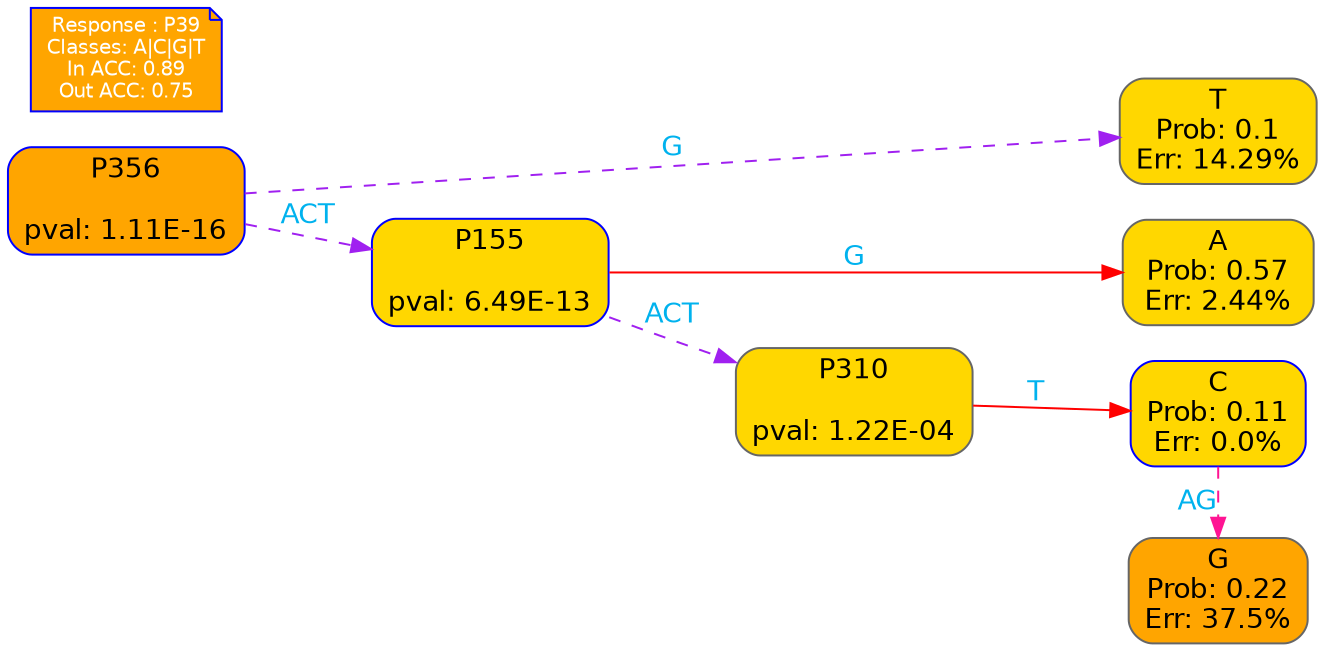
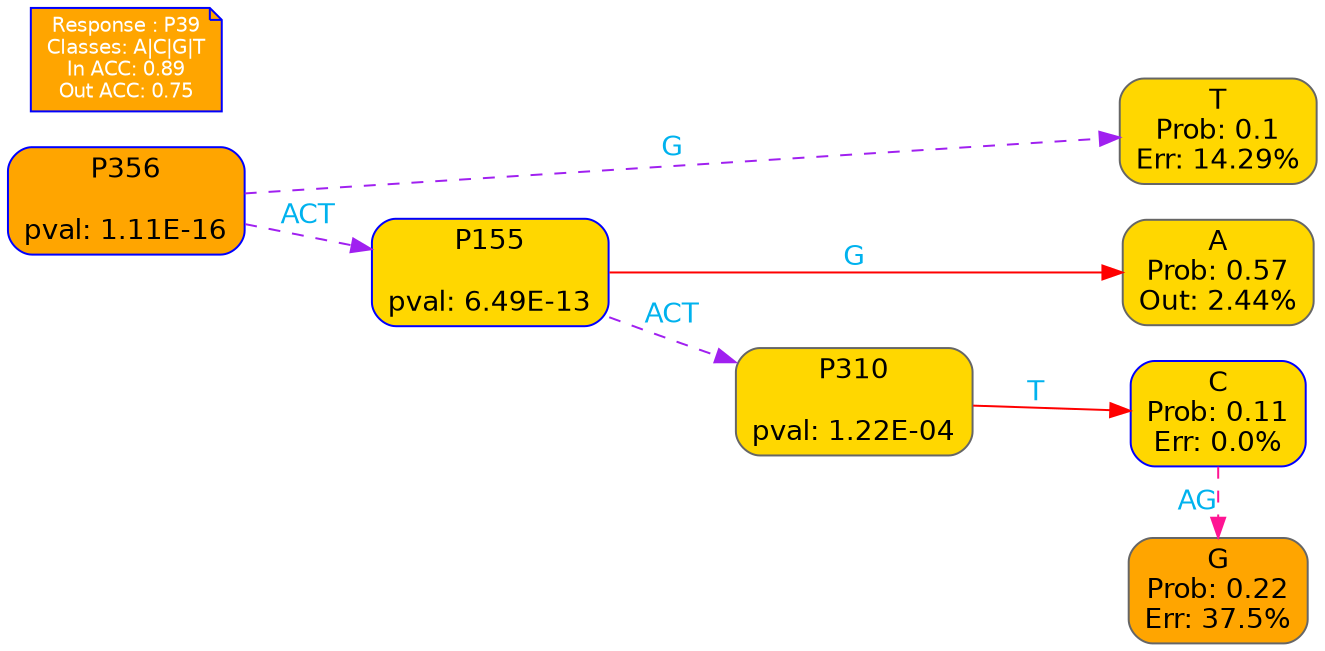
node "A Prob: 0.57 Err: 2.44%": label "A Prob: 0.57 Err: 2.44%" -> "A Prob: 0.57 Out: 2.44%"
